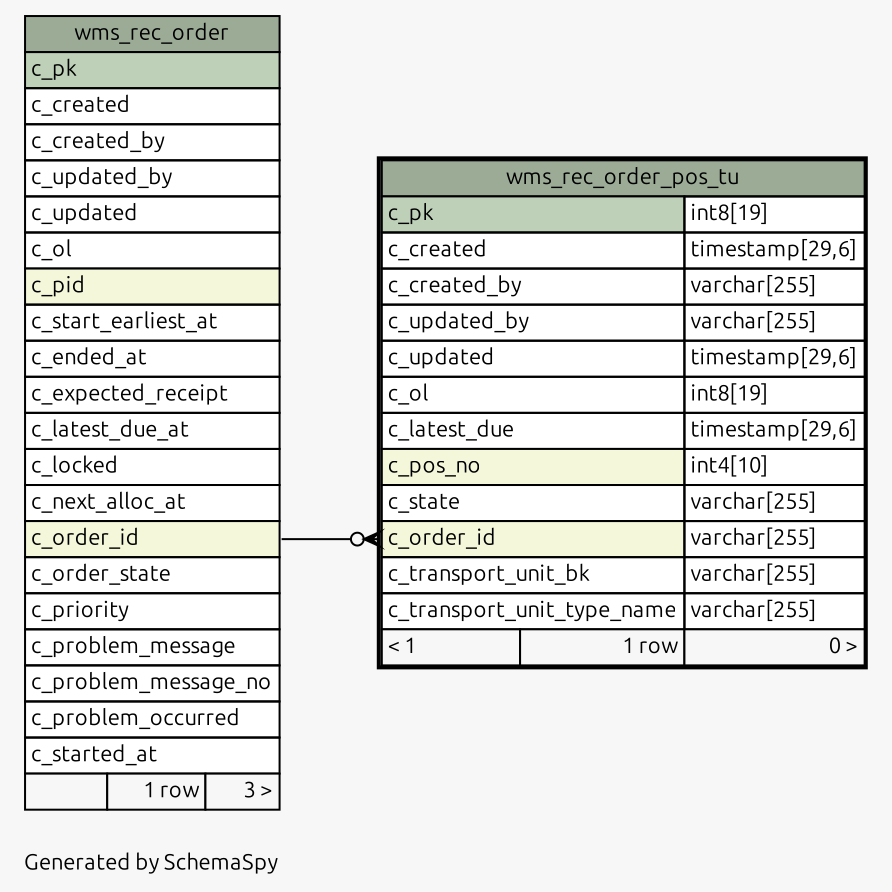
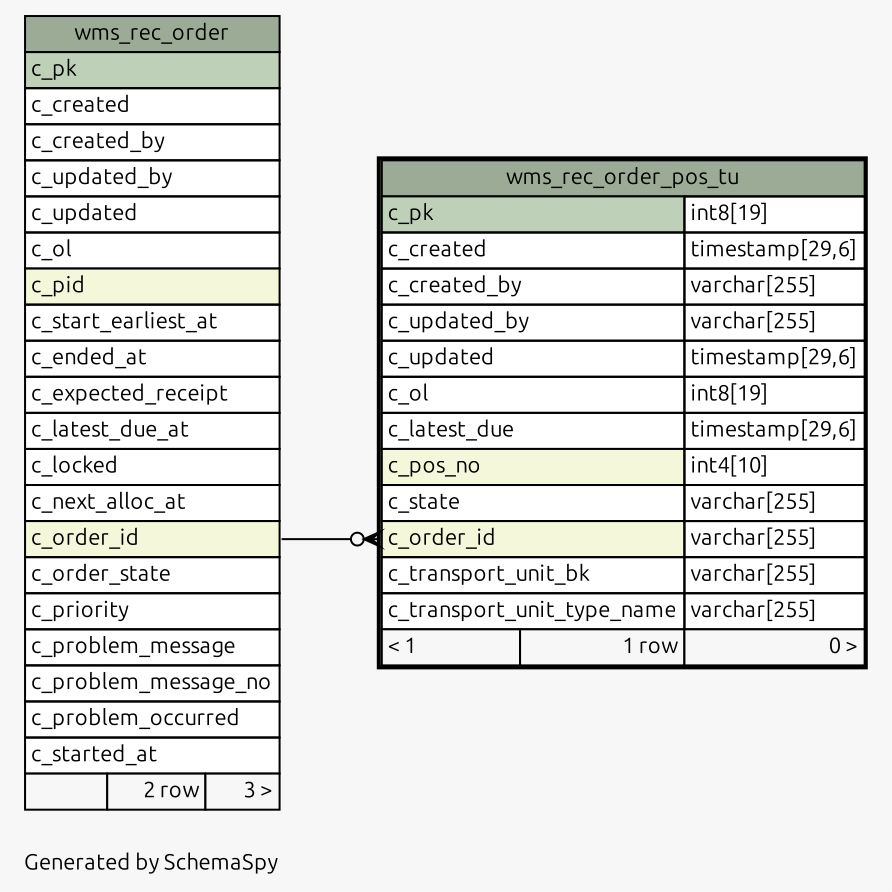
node "wms_rec_order": text "1 row" -> "2 row"
